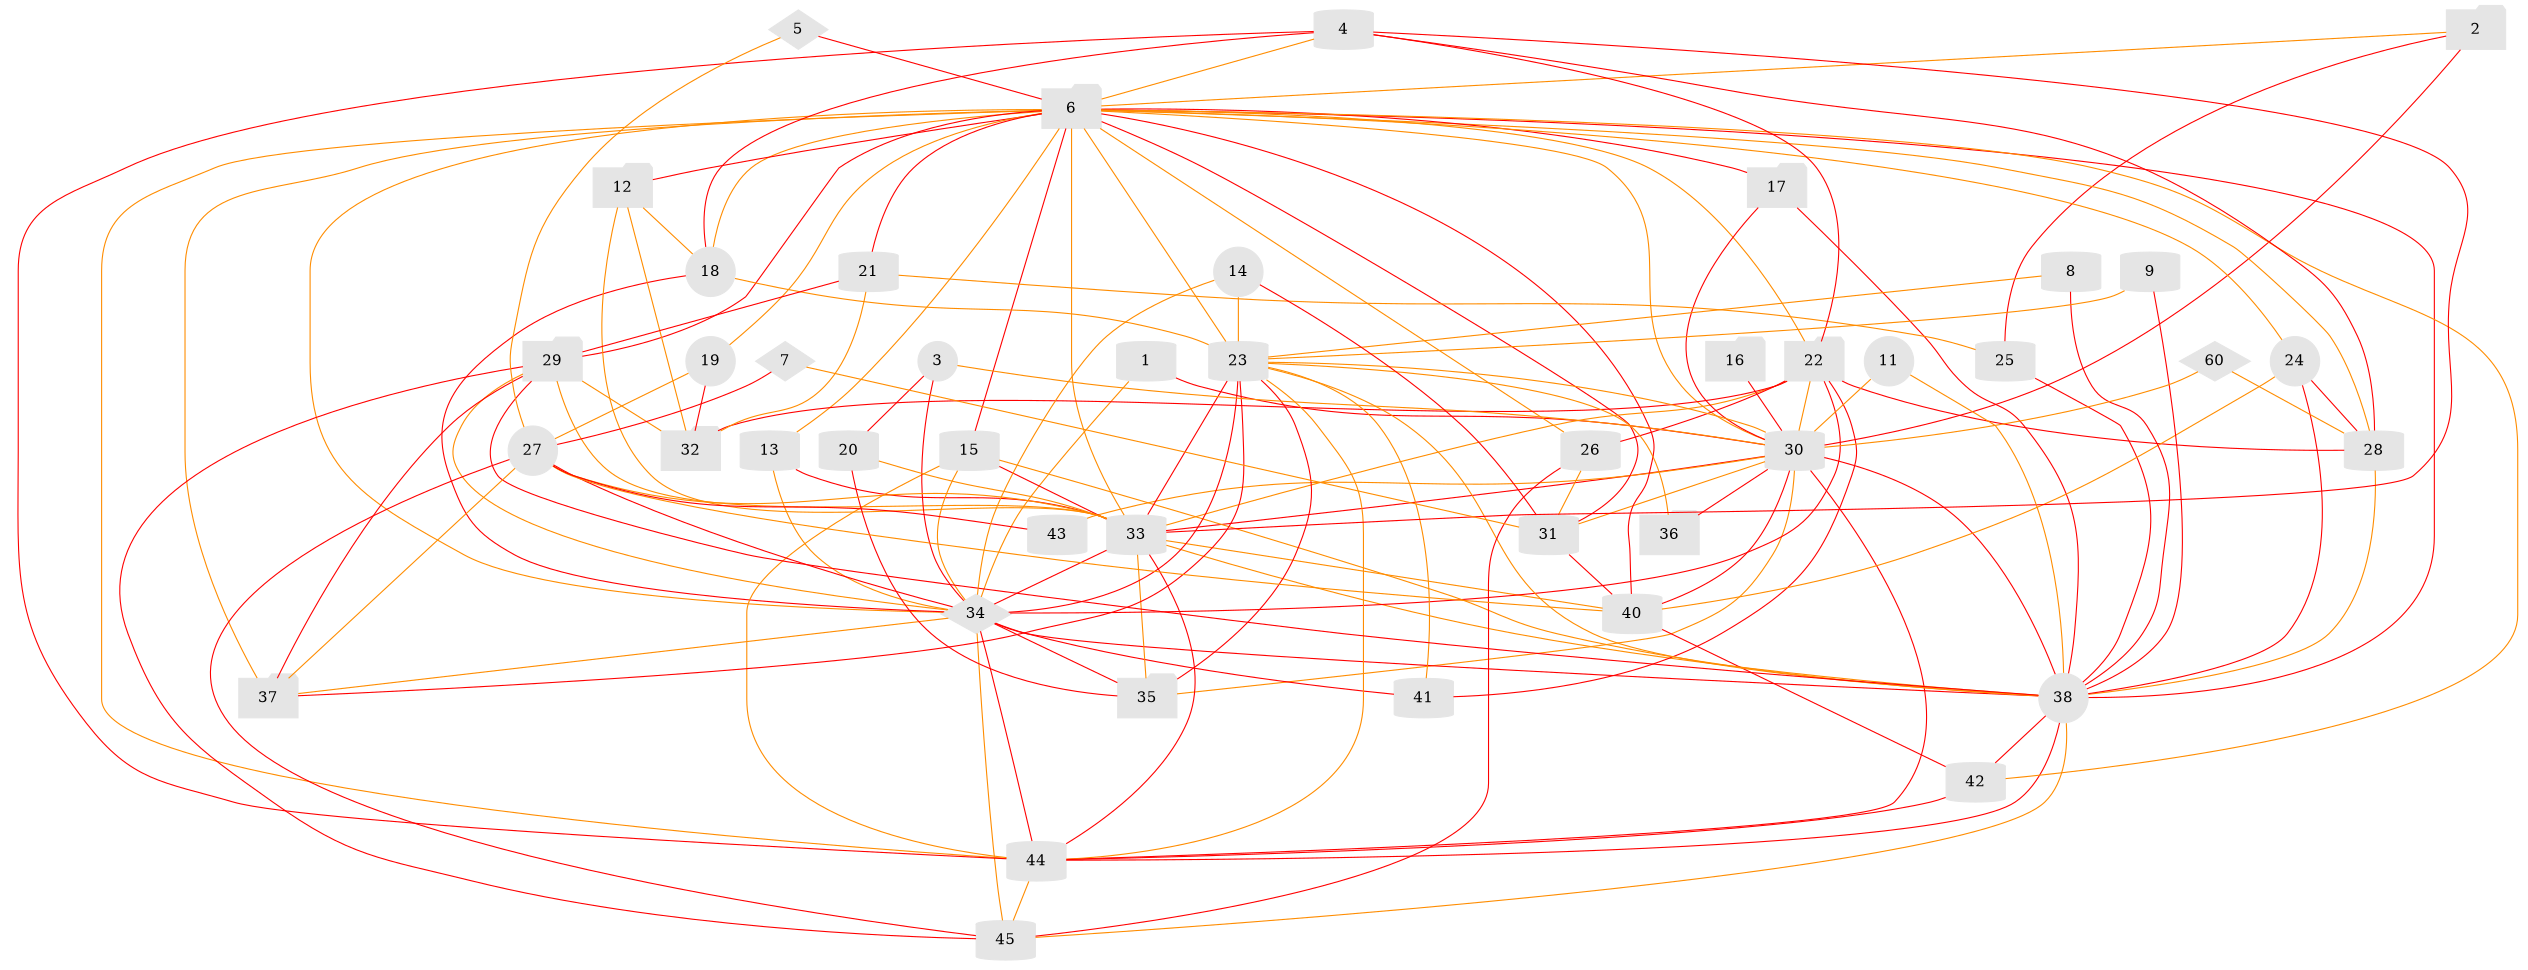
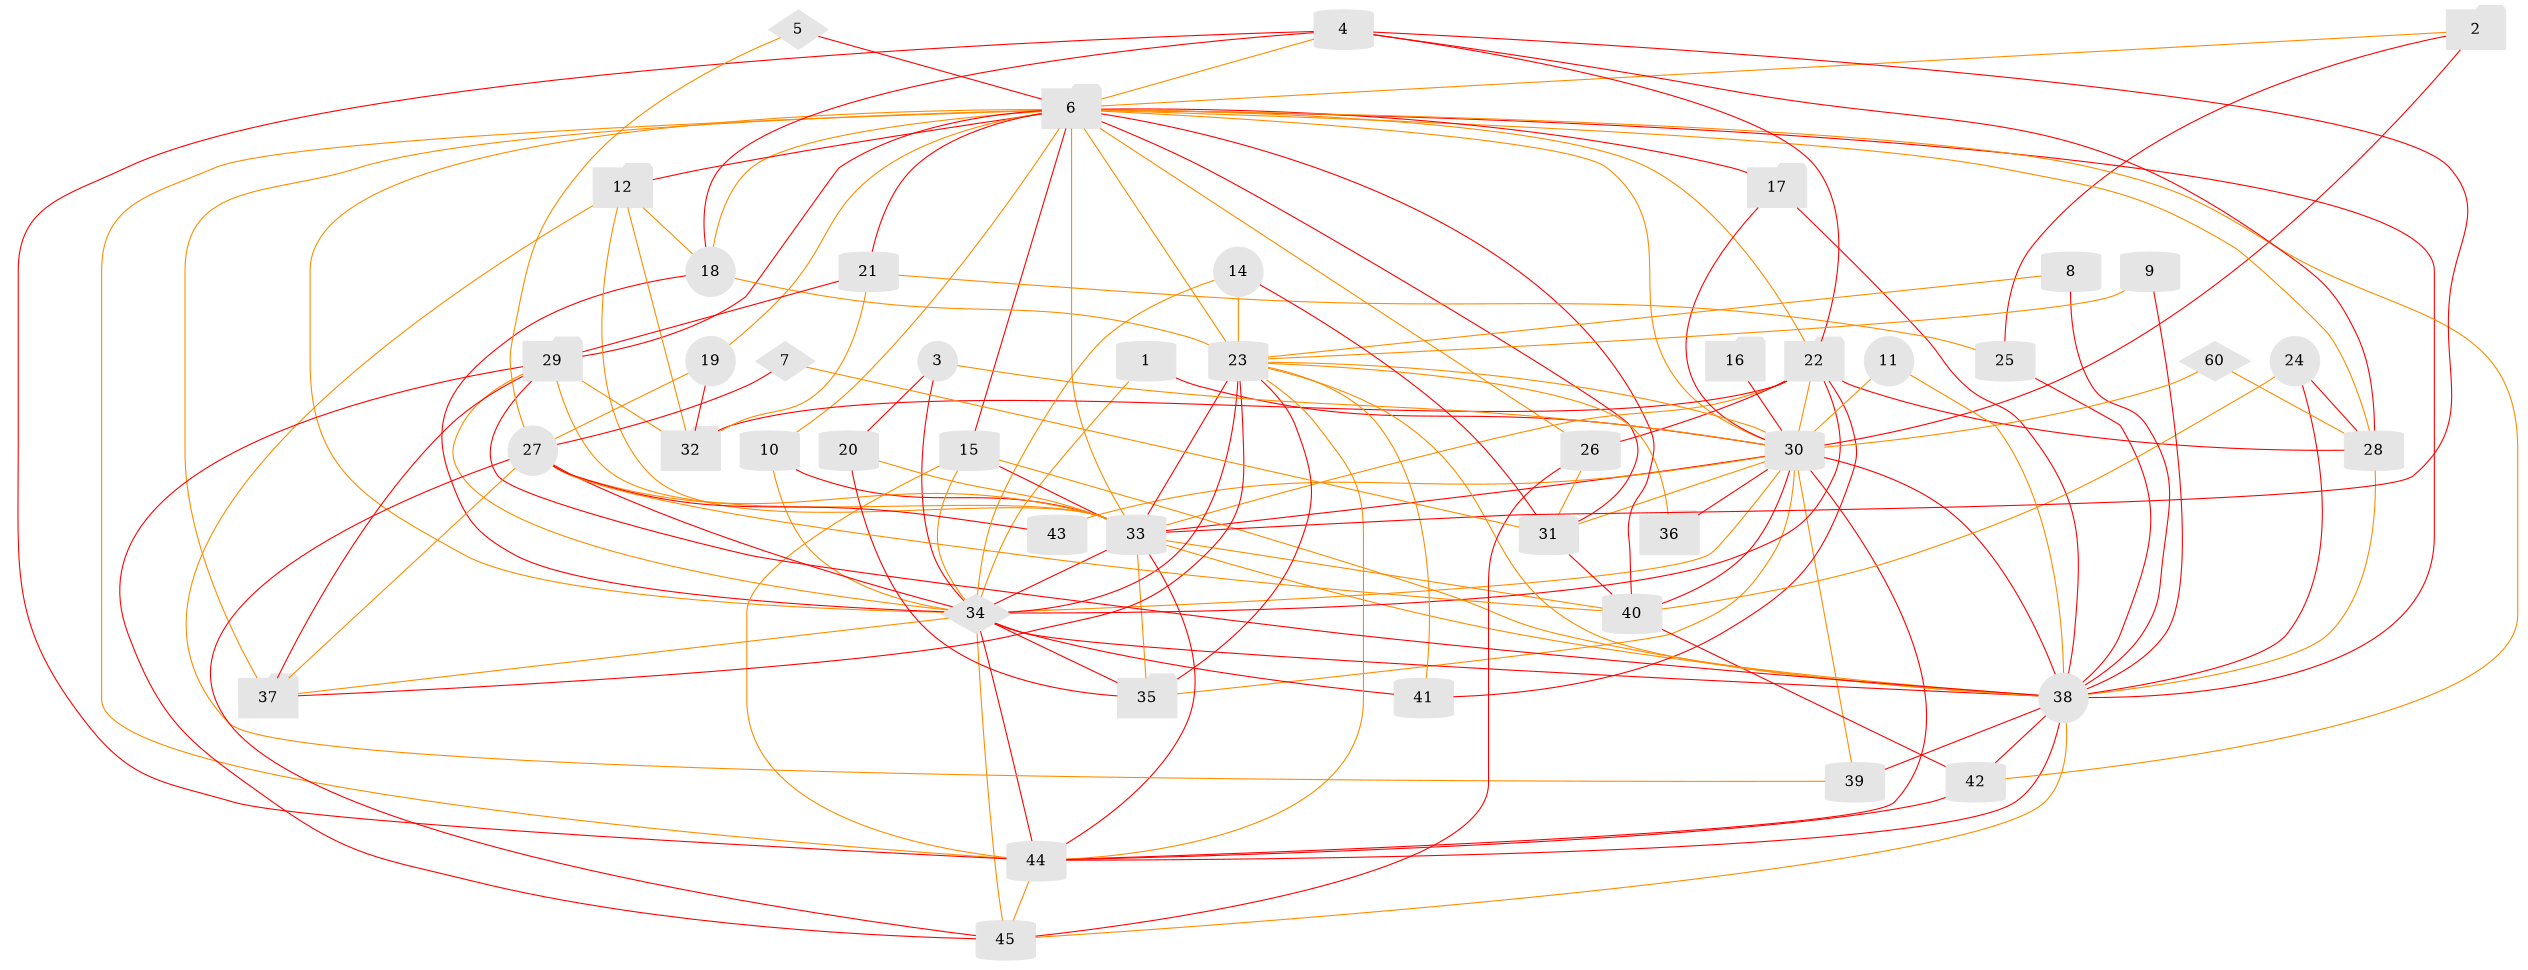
edge "6" -- "24": removed
node "13": label "13" -> "10"
edge "30" -- "34": added
node "39": added
